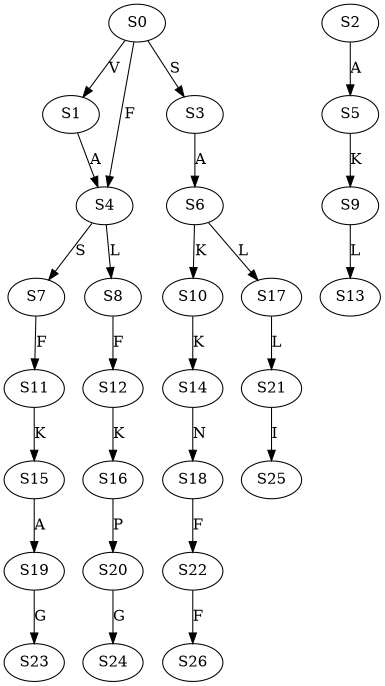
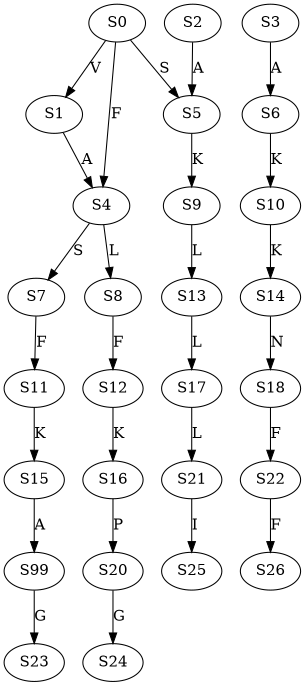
edge "S0" -> "S3": now "S0" -> "S5"
edge "S6" -> "S17": now "S13" -> "S17"
node "S19": label "S19" -> "S99"
